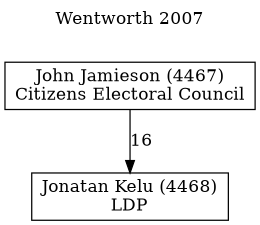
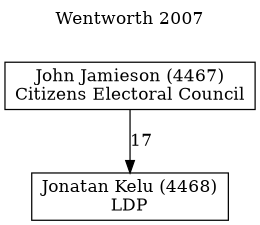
edge "John Jamieson (4467) Citizens Electoral Council" -> "Jonatan Kelu (4468) LDP": label "16" -> "17"
